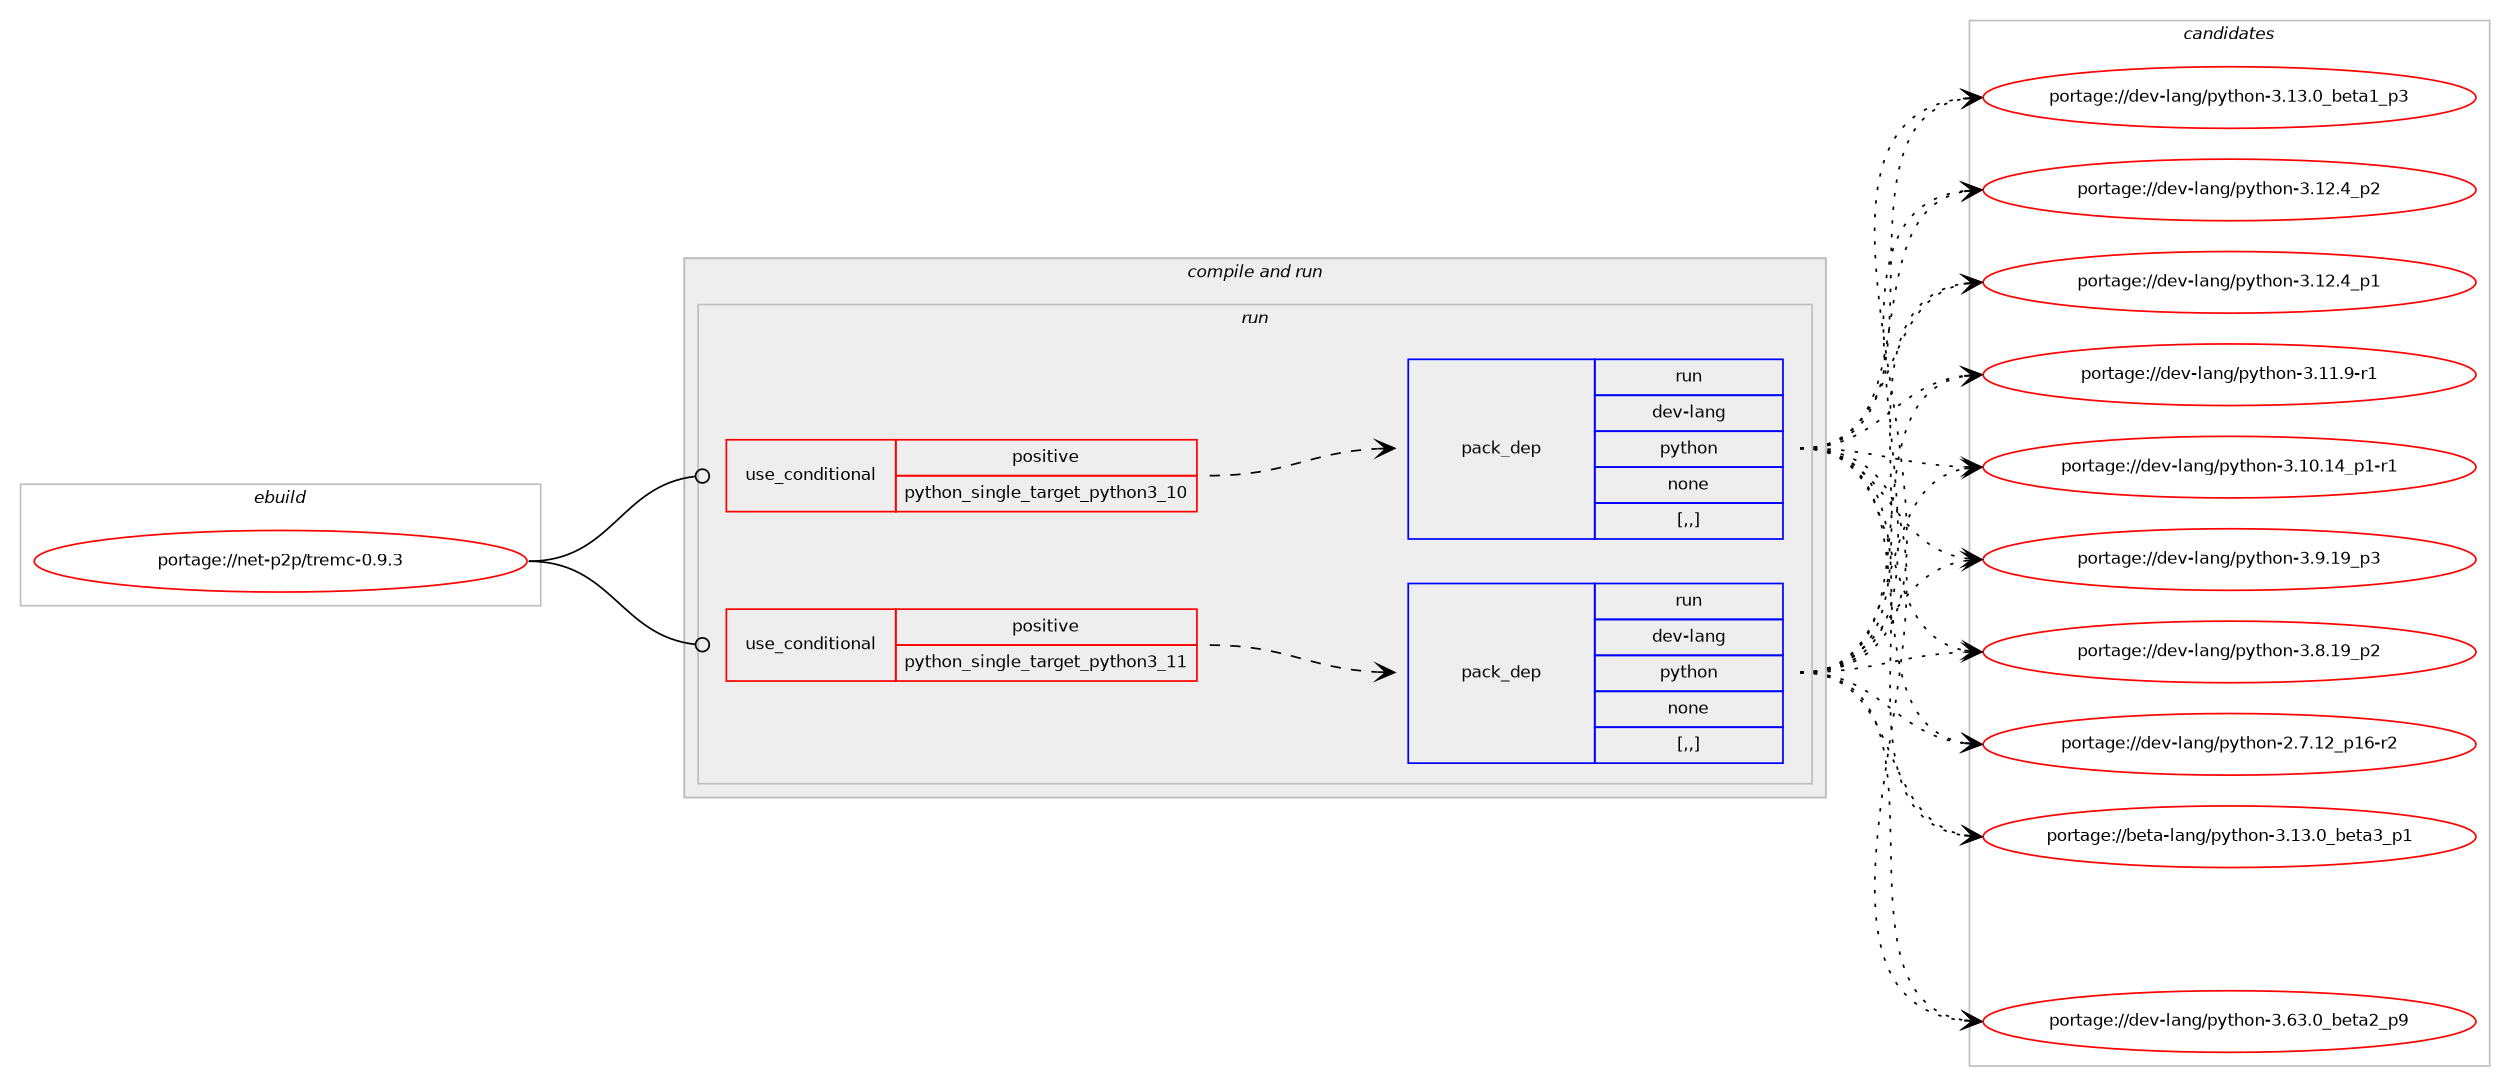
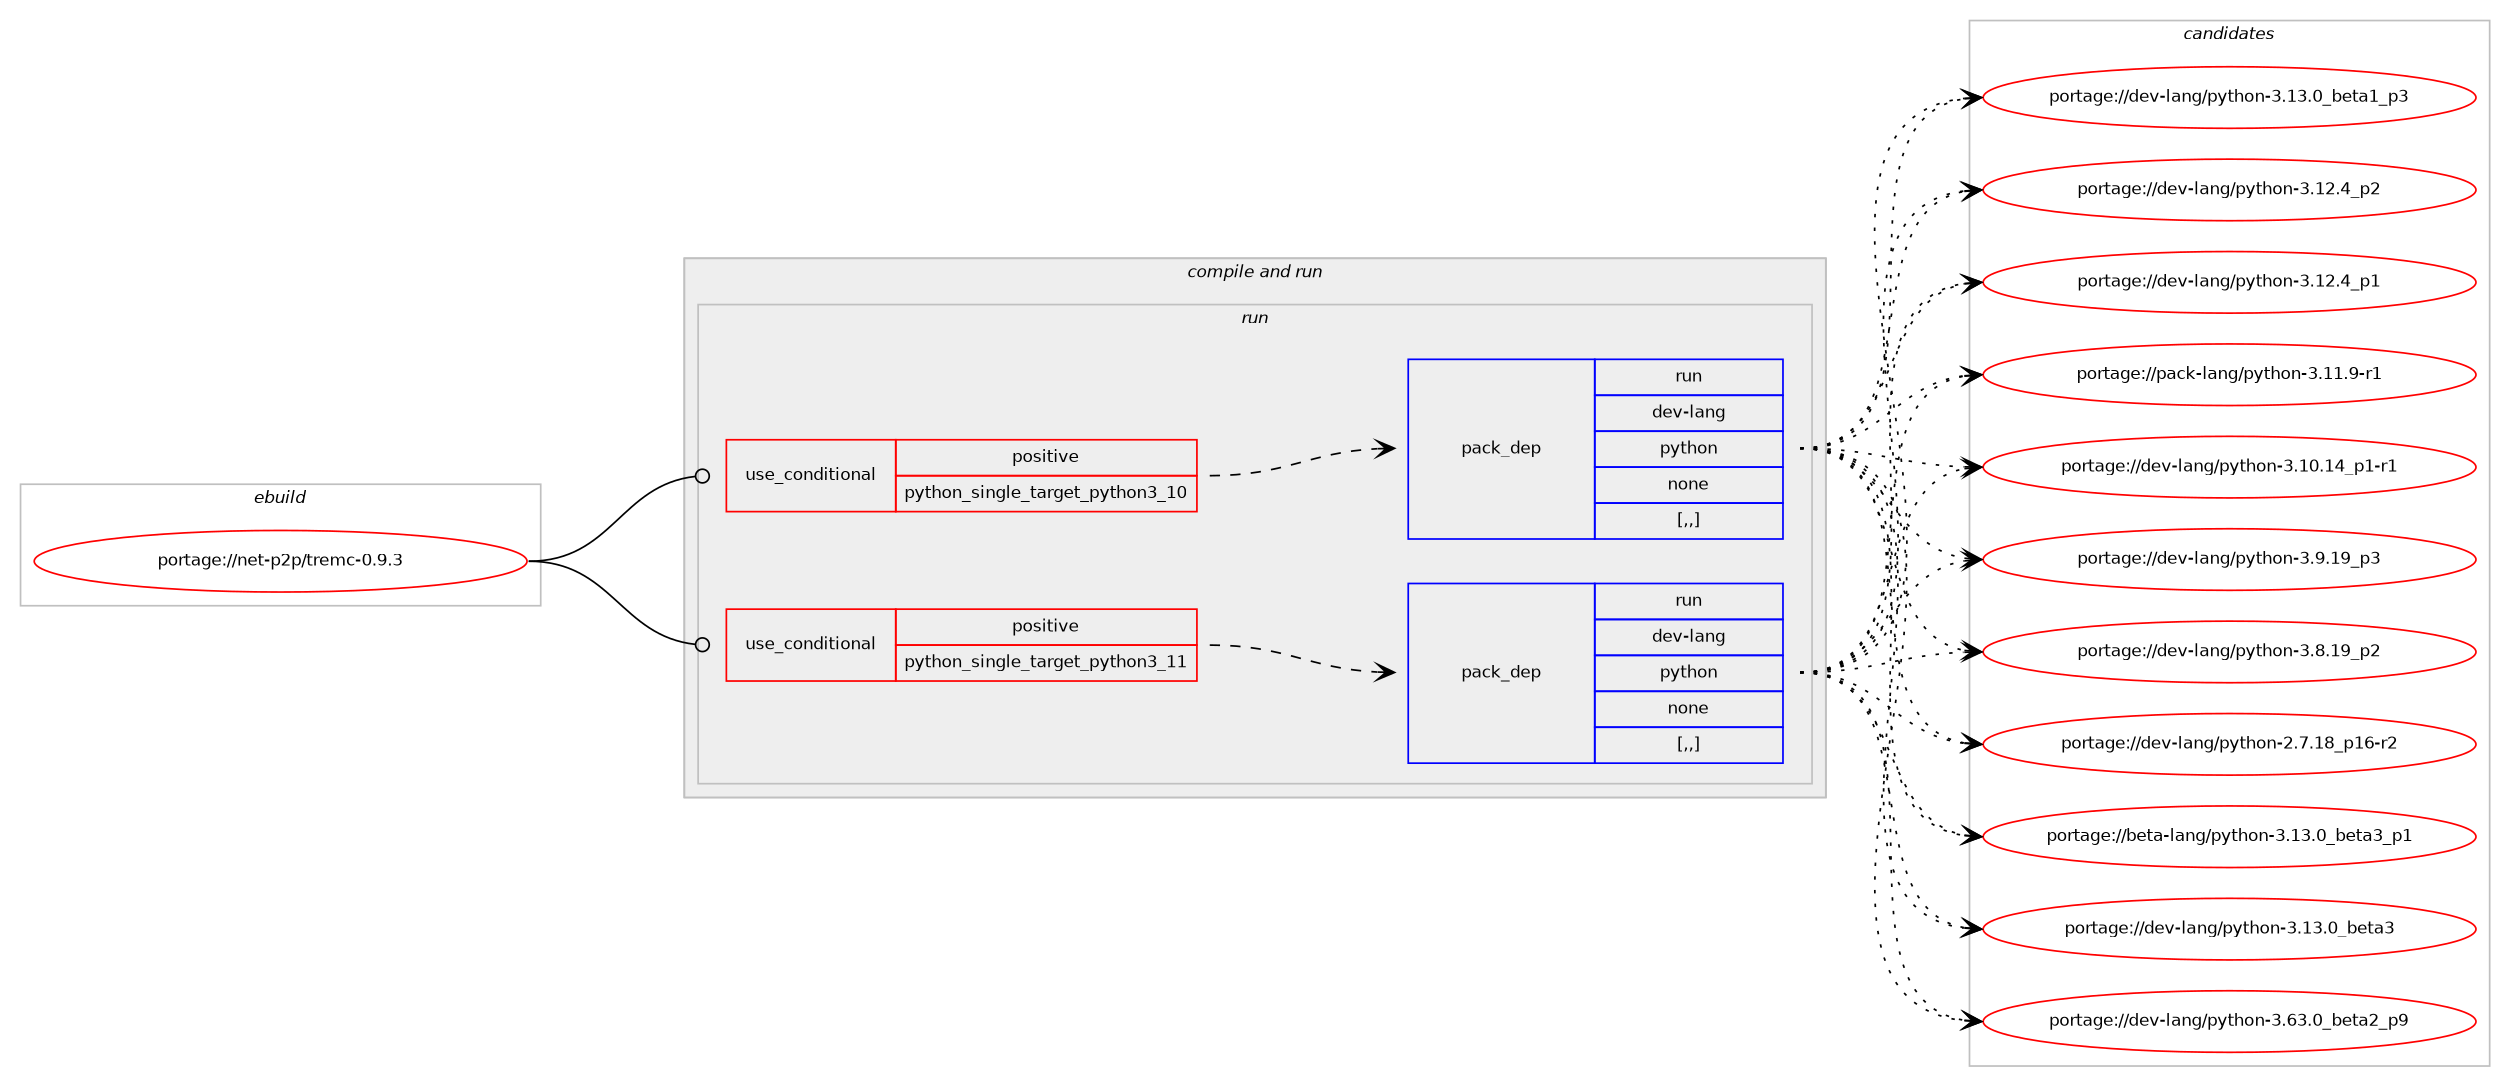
node "portage://dev-lang/python-3.11.9-r1": label "portage://dev-lang/python-3.11.9-r1" -> "portage://pack-lang/python-3.11.9-r1"
node "portage://dev-lang/python-2.7.12_p16-r2": label "portage://dev-lang/python-2.7.12_p16-r2" -> "portage://dev-lang/python-2.7.18_p16-r2"
node "portage://dev-lang/python-3.13.0_beta3": added
